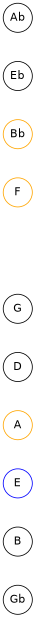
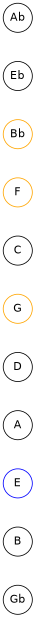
node "C": added
node "G": color black -> orange
node "A": color orange -> black
